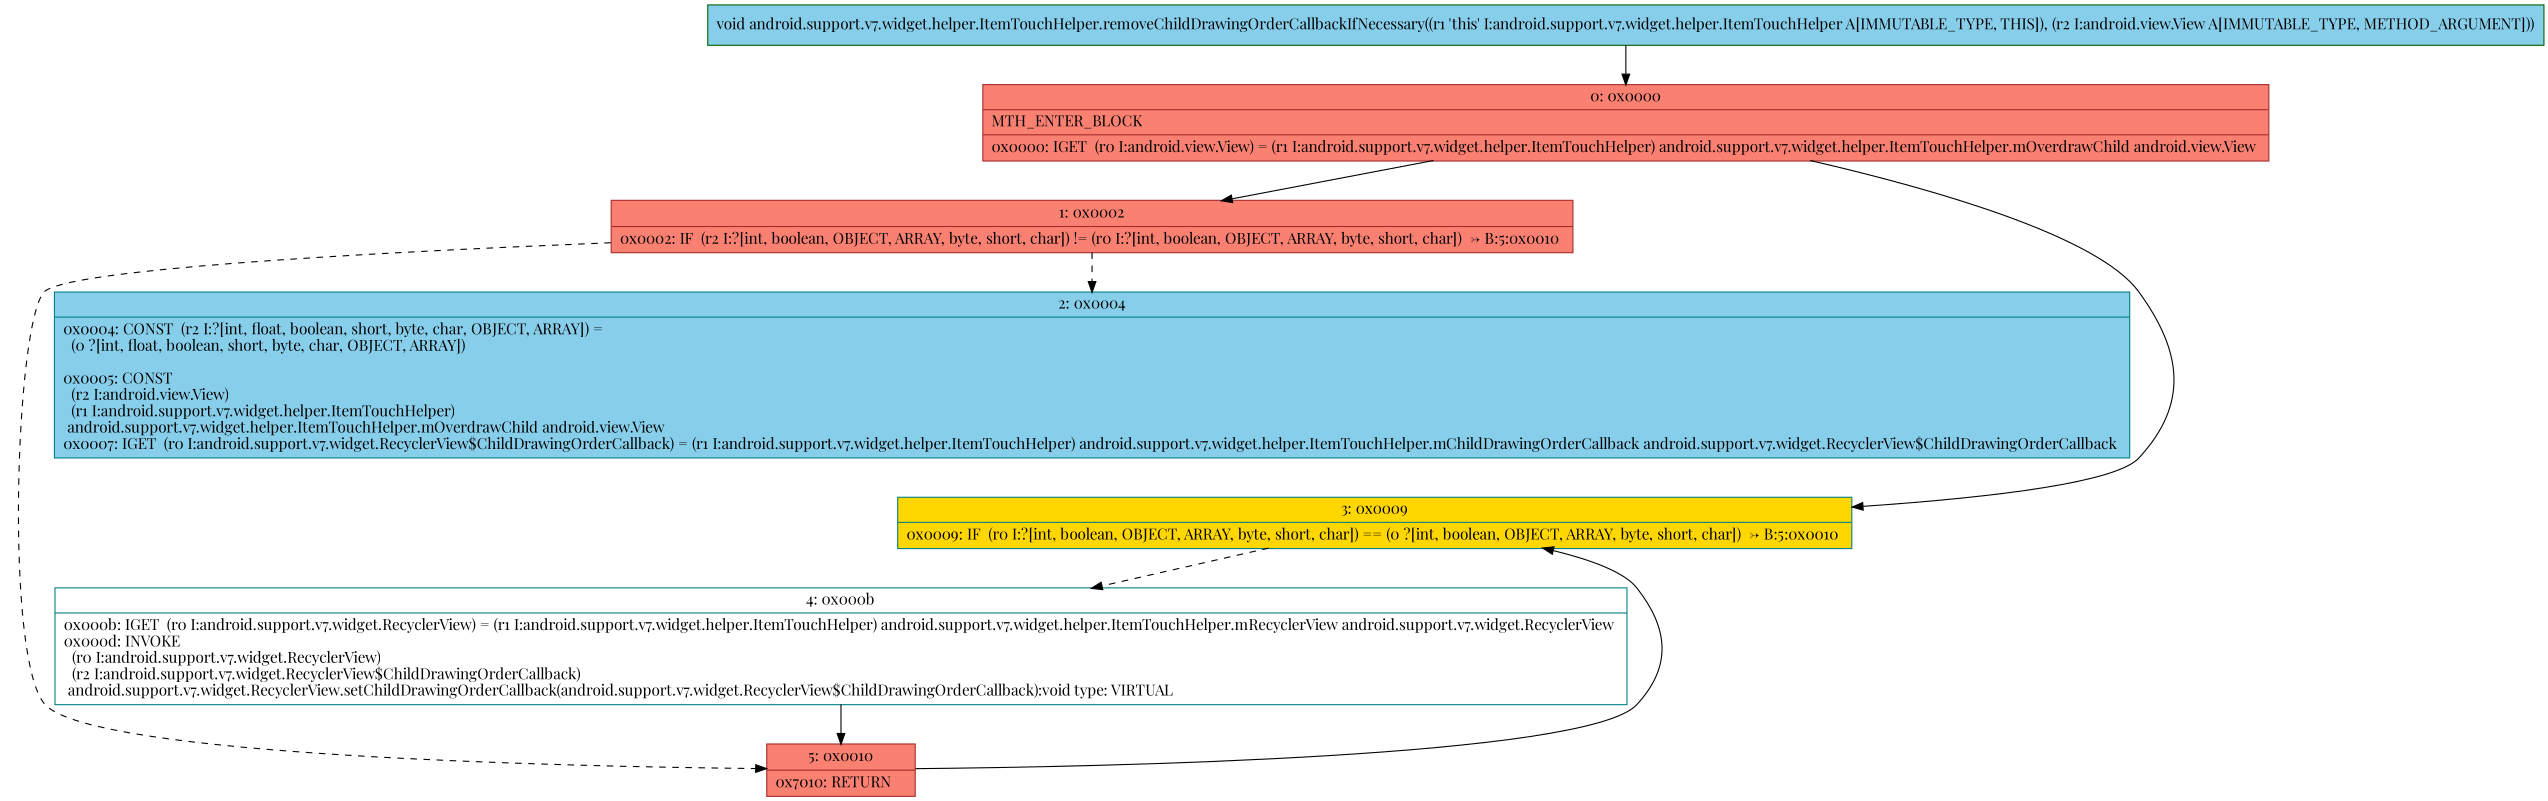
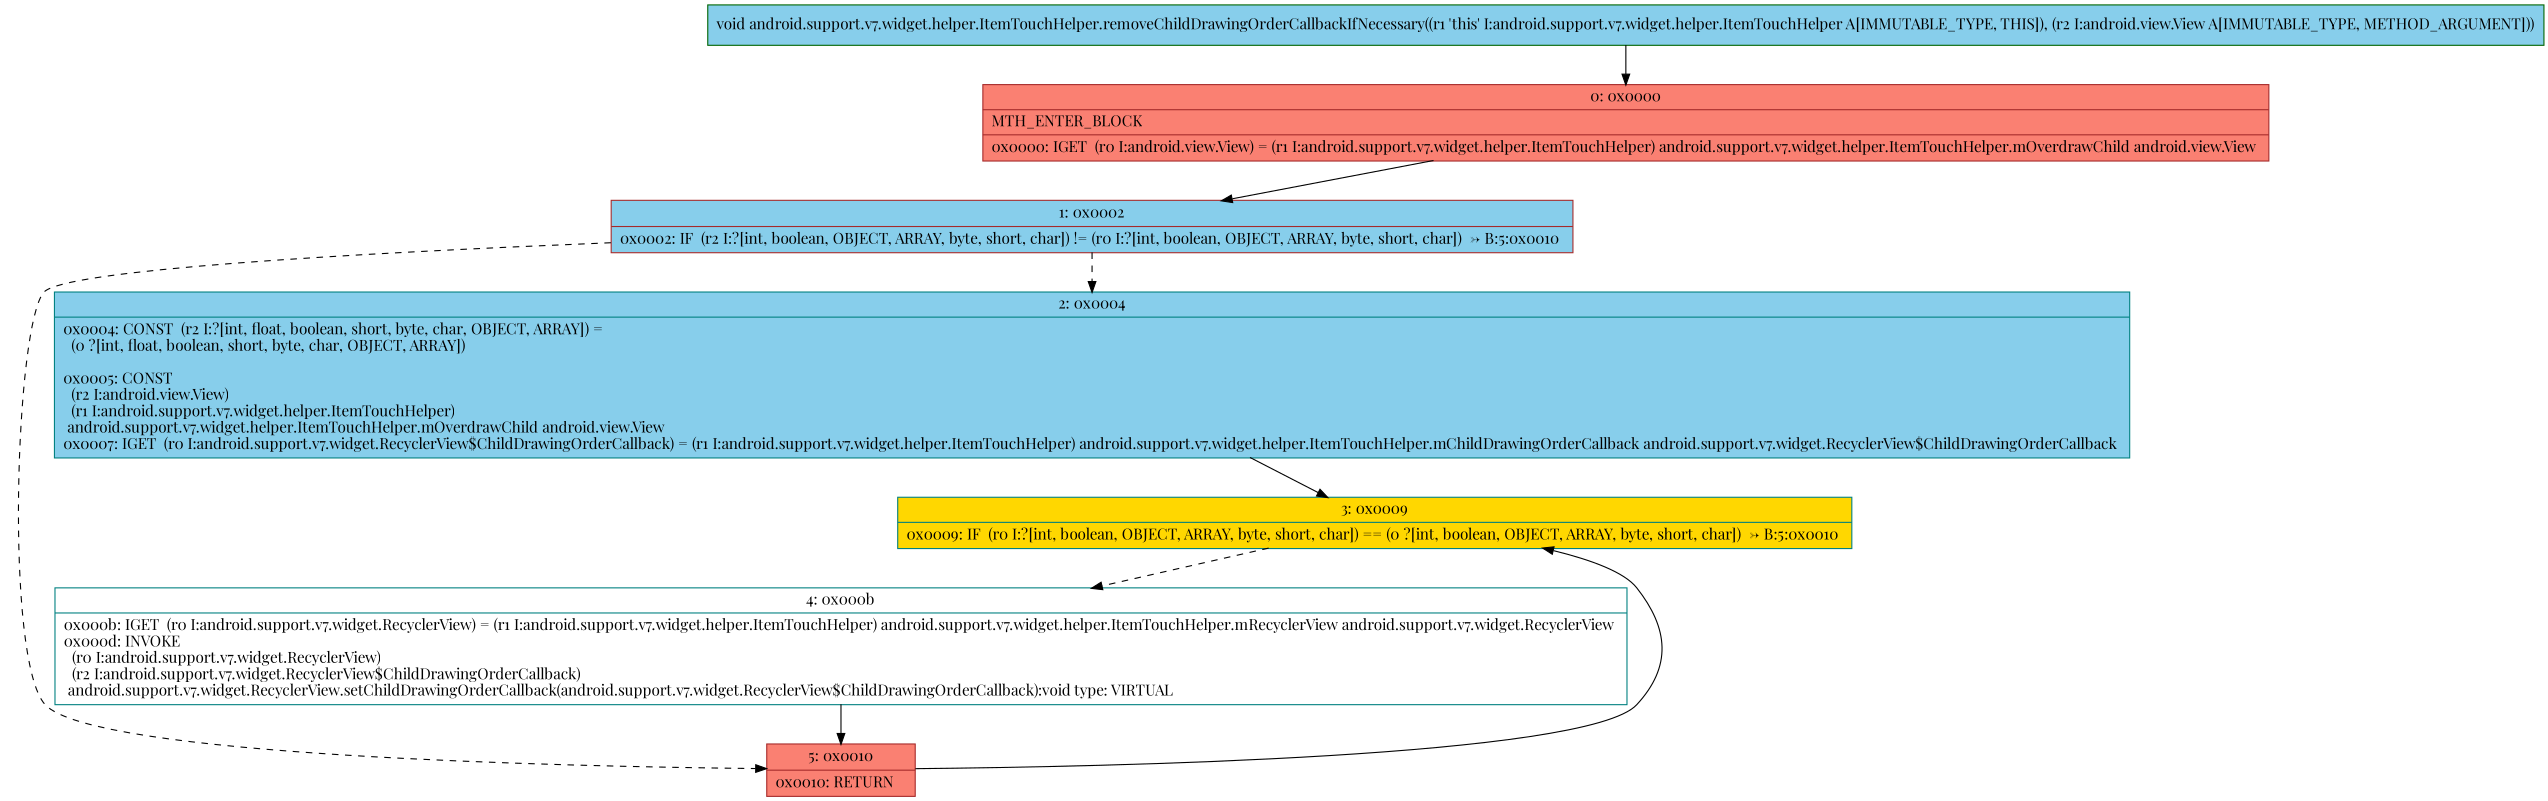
node "1: 0x0002": fillcolor salmon -> skyblue
edge "0: 0x0000" -> "3: 0x0009": now "2: 0x0004" -> "3: 0x0009"
node "5: 0x0010": text "0x7010: RETURN" -> "0x0010: RETURN"
